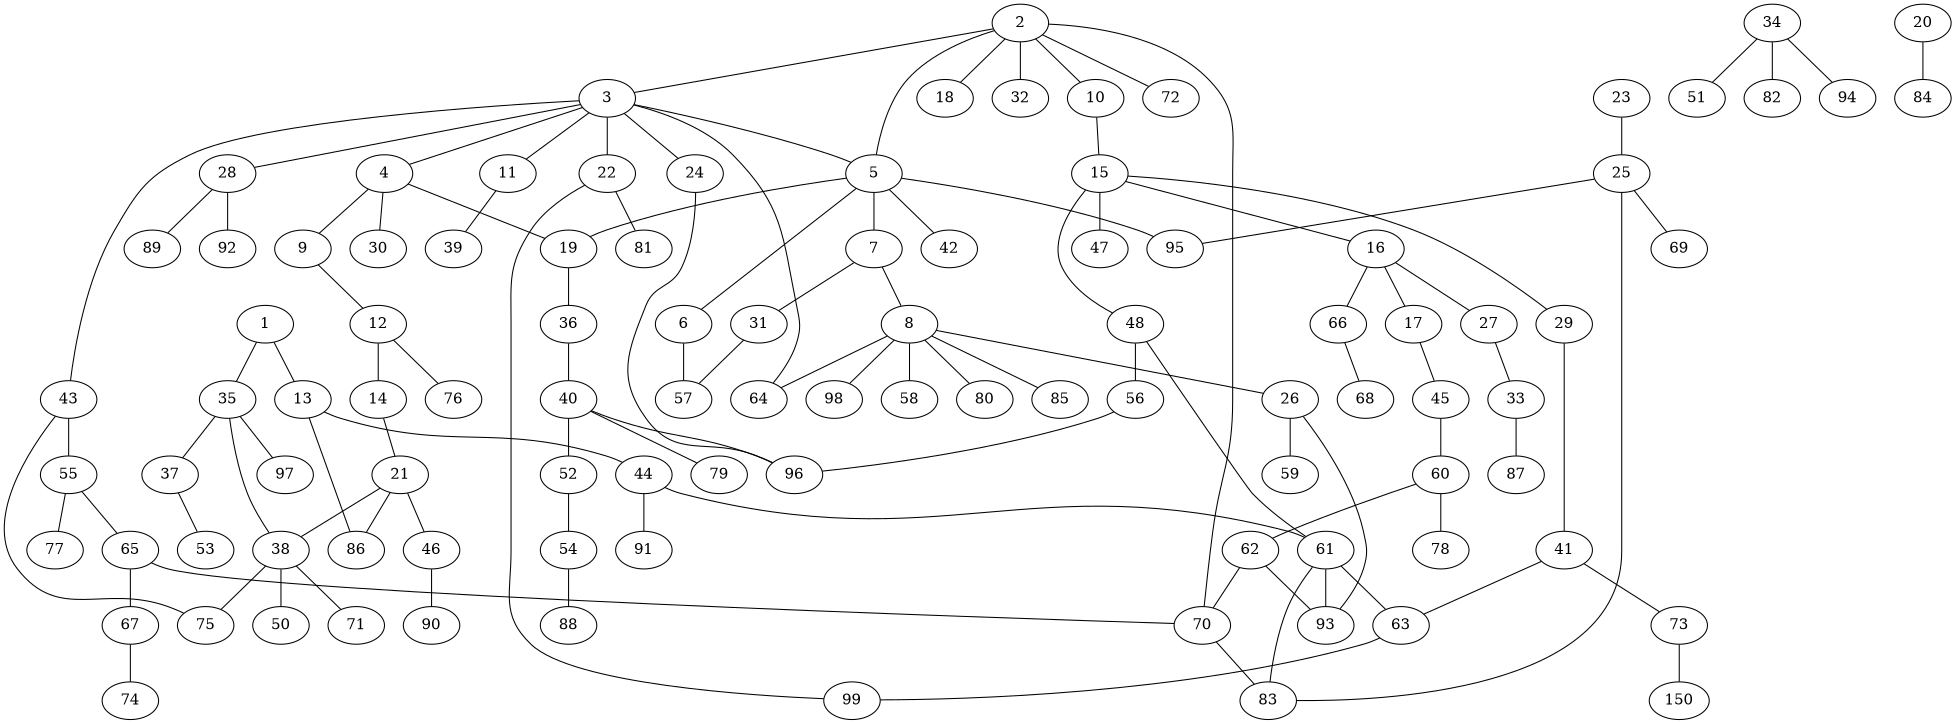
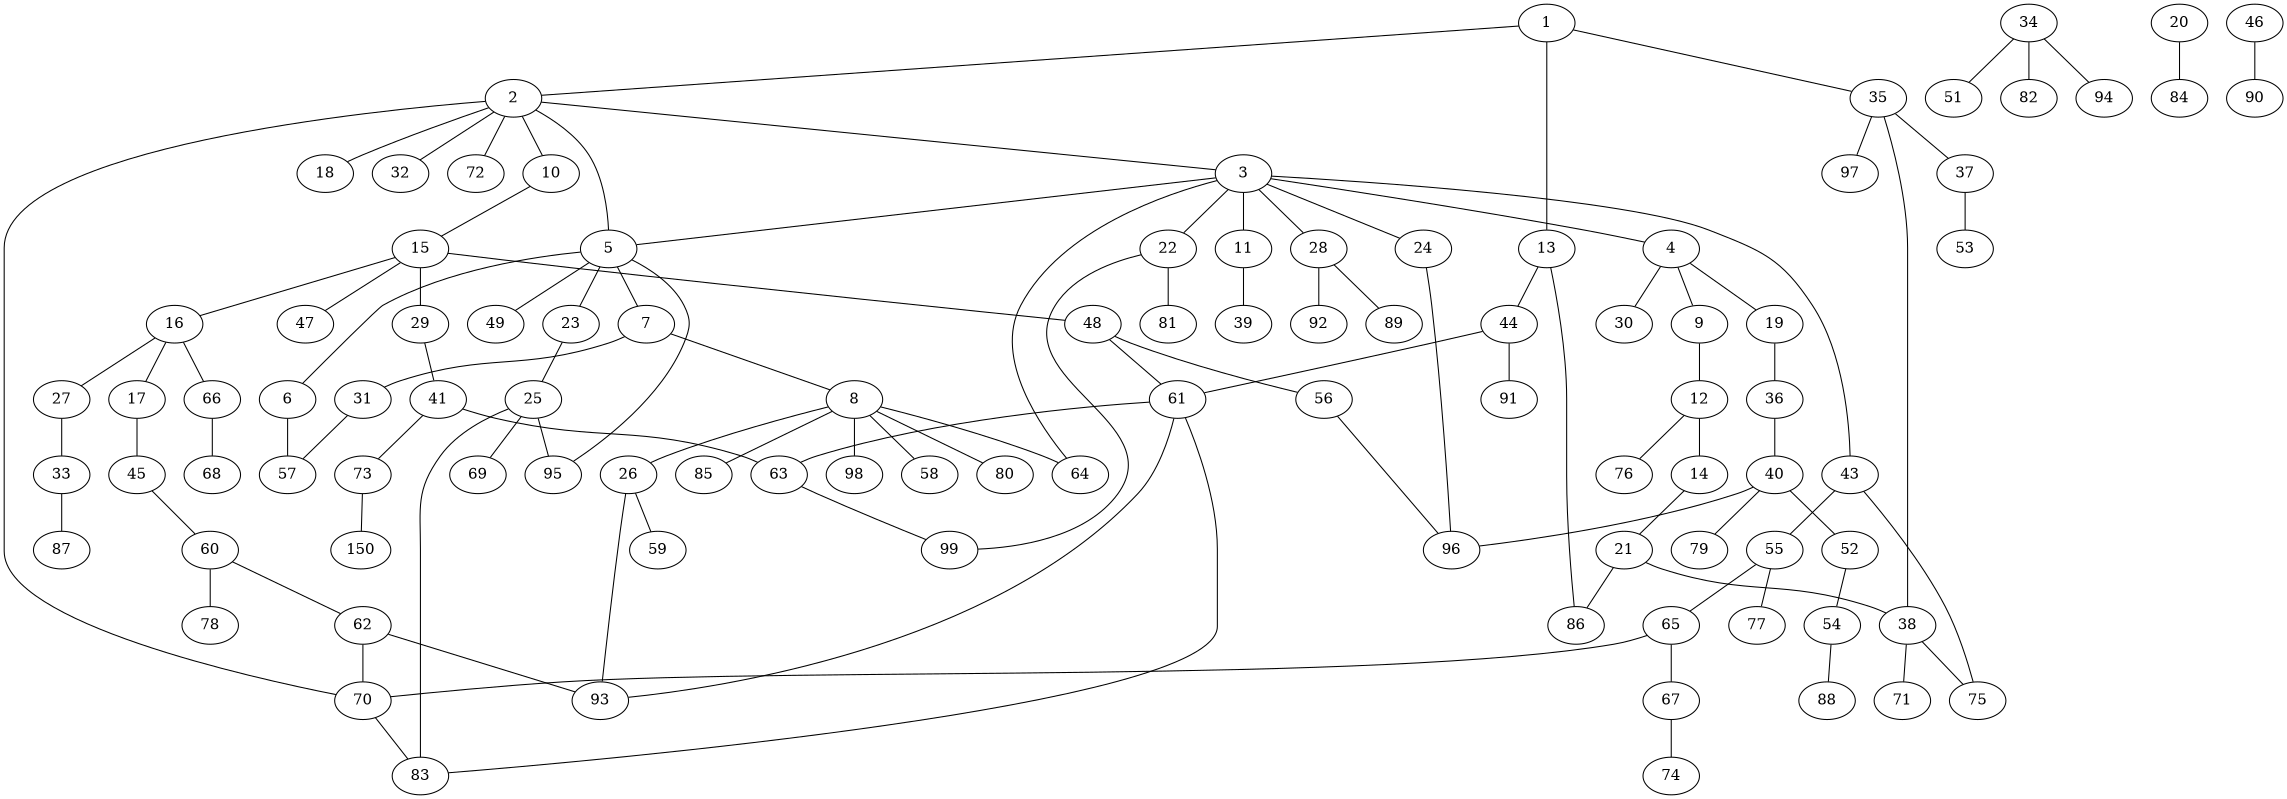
edge "1" -- "2": added
edge "5" -- "19": now "5" -- "23"
node "42": label "42" -> "49"
edge "21" -- "46": removed
node "50": removed
